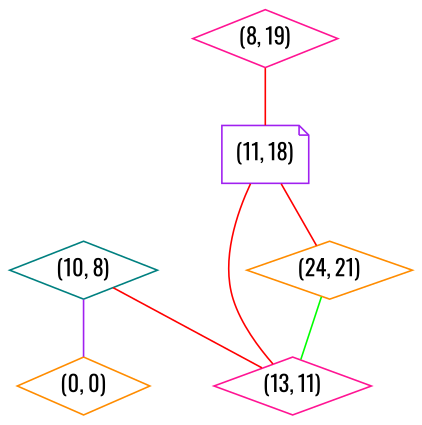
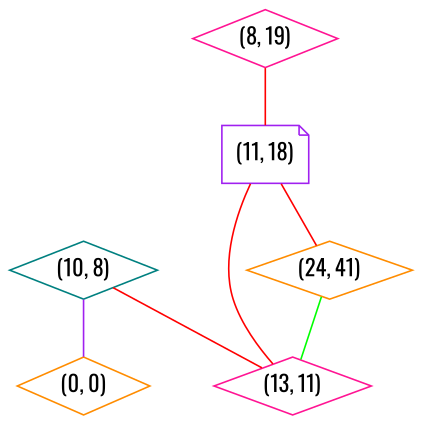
node "(24, 21)": label "(24, 21)" -> "(24, 41)"
